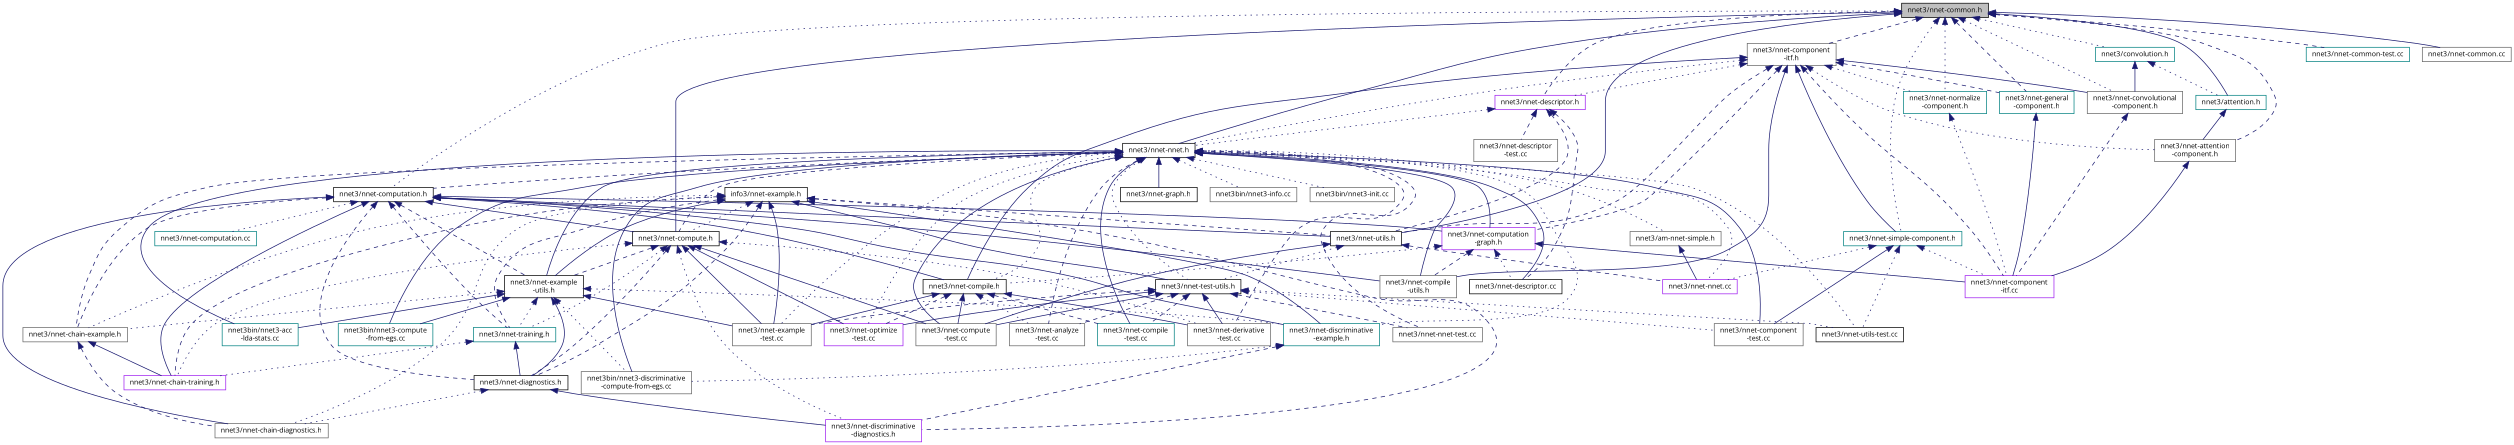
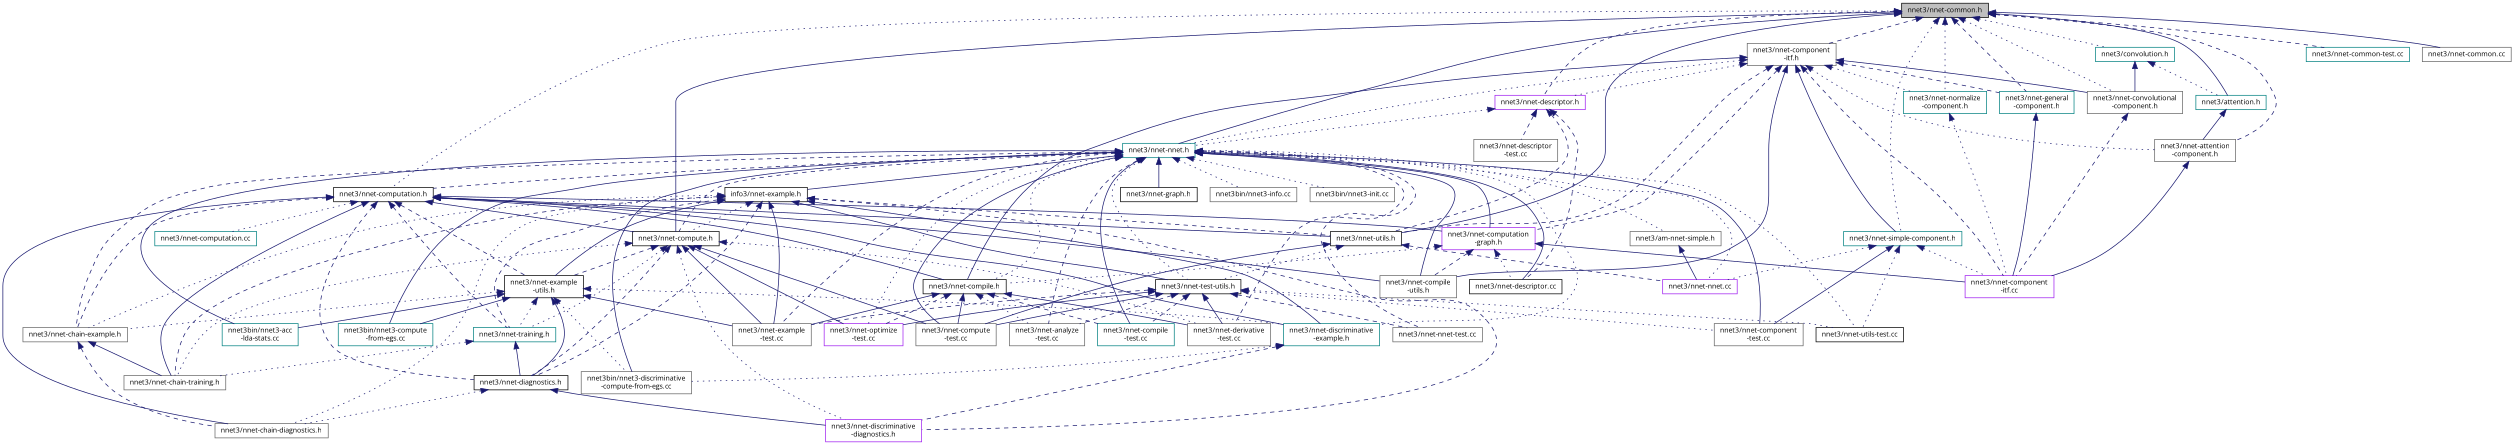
node "nnet3/nnet-nnet.h": color black -> teal
edge "nnet3/nnet-example -utils.h" -> "nnet3/nnet-nnet.h": now "info3/nnet-example.h" -> "nnet3/nnet-nnet.h"
edge "nnet3/nnet-example -test.cc" -> "nnet3/nnet-nnet.h": style dotted -> dashed
node "nnet3/nnet-chain-training.h": color purple -> gray40
